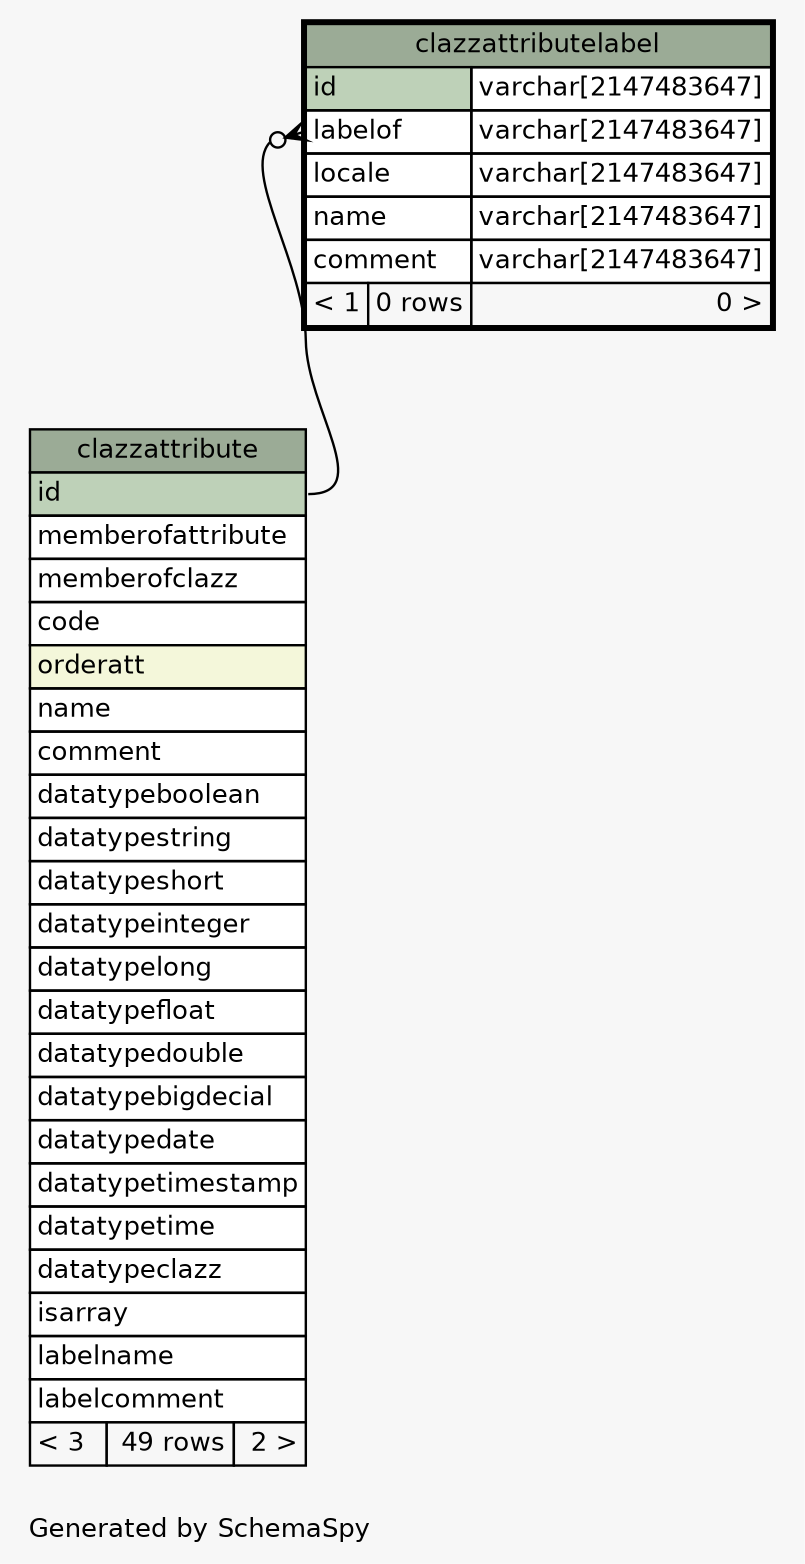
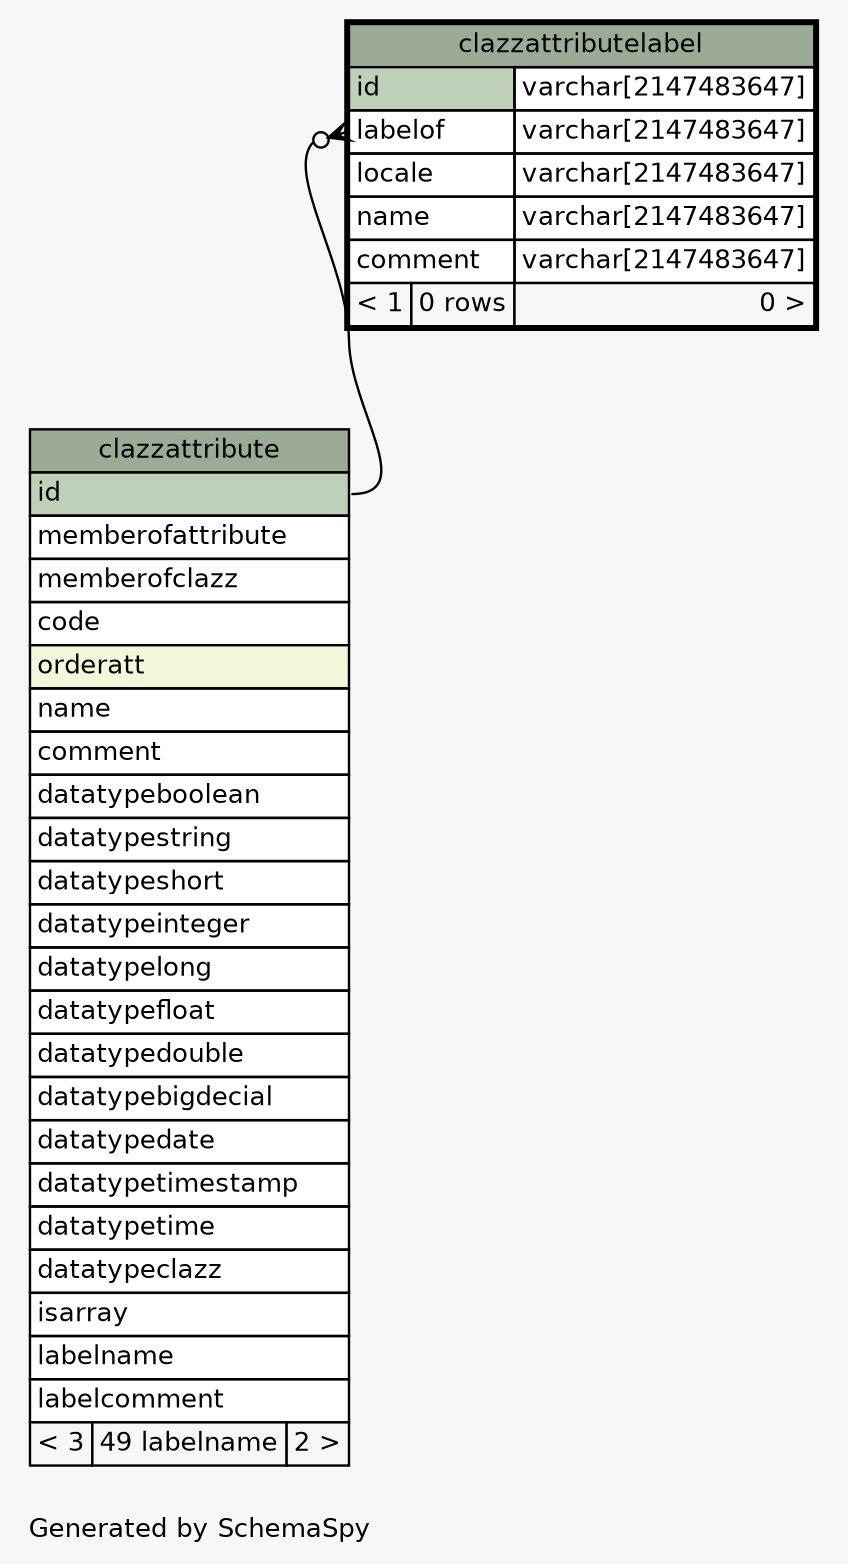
node "clazzattribute": text "49 rows" -> "49 labelname"
